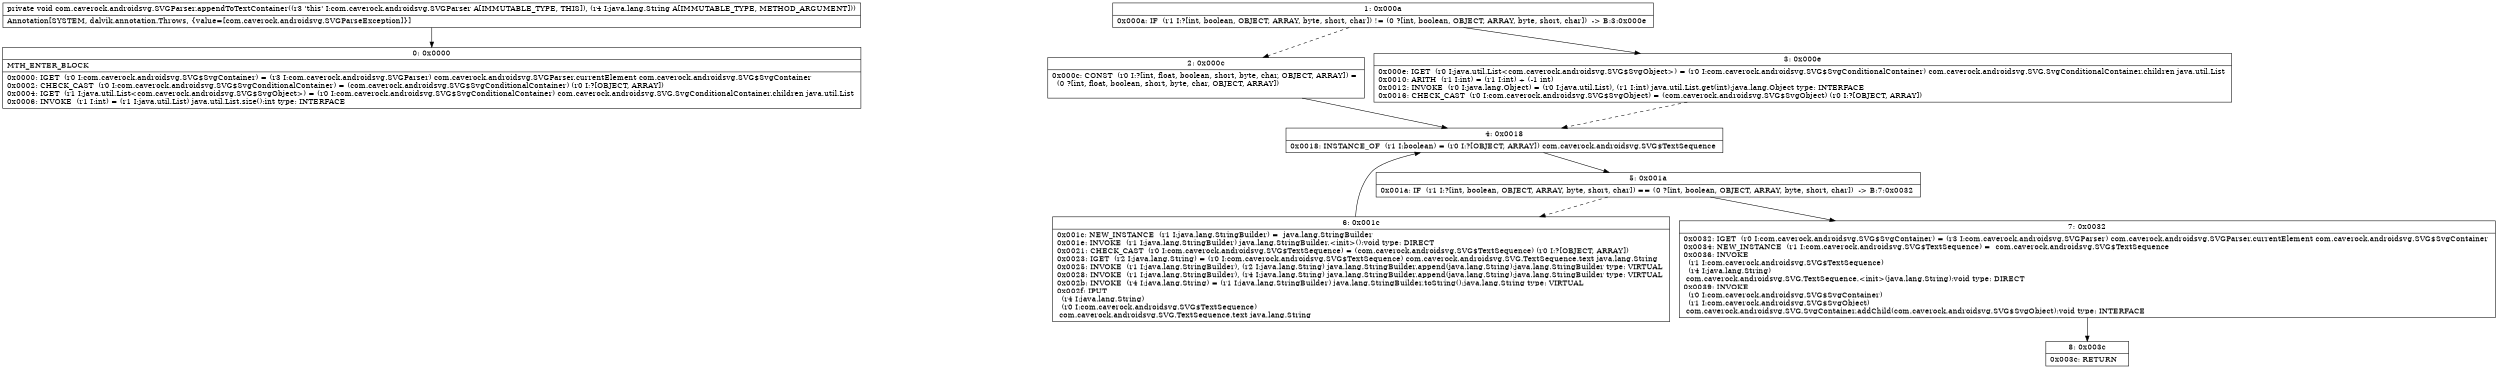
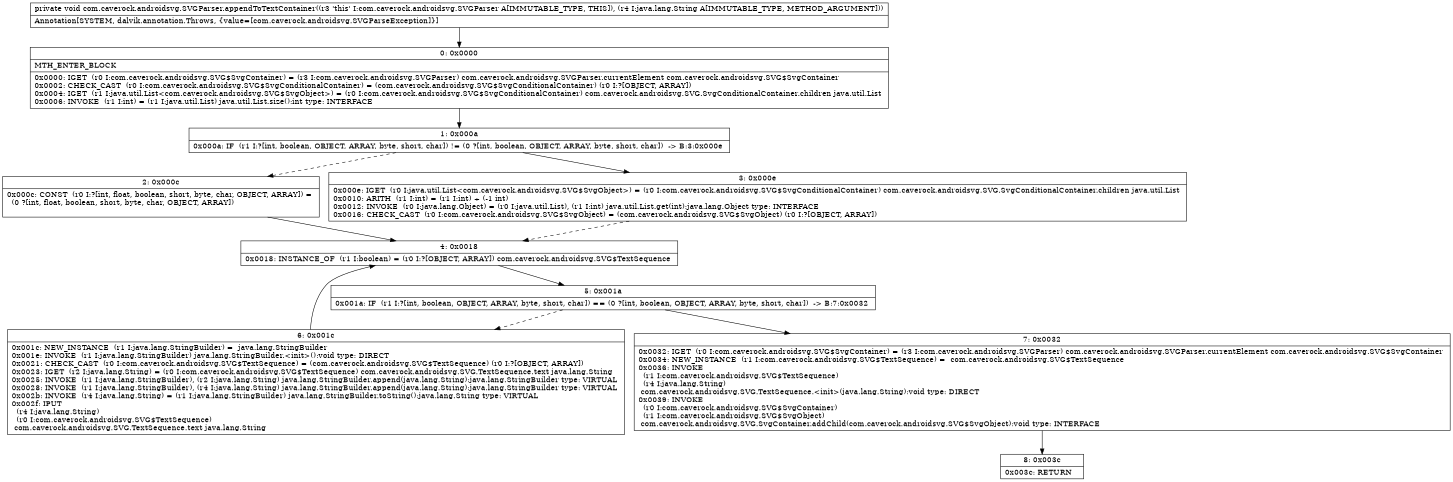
edge "0: 0x0000" -> "1: 0x000a": added
